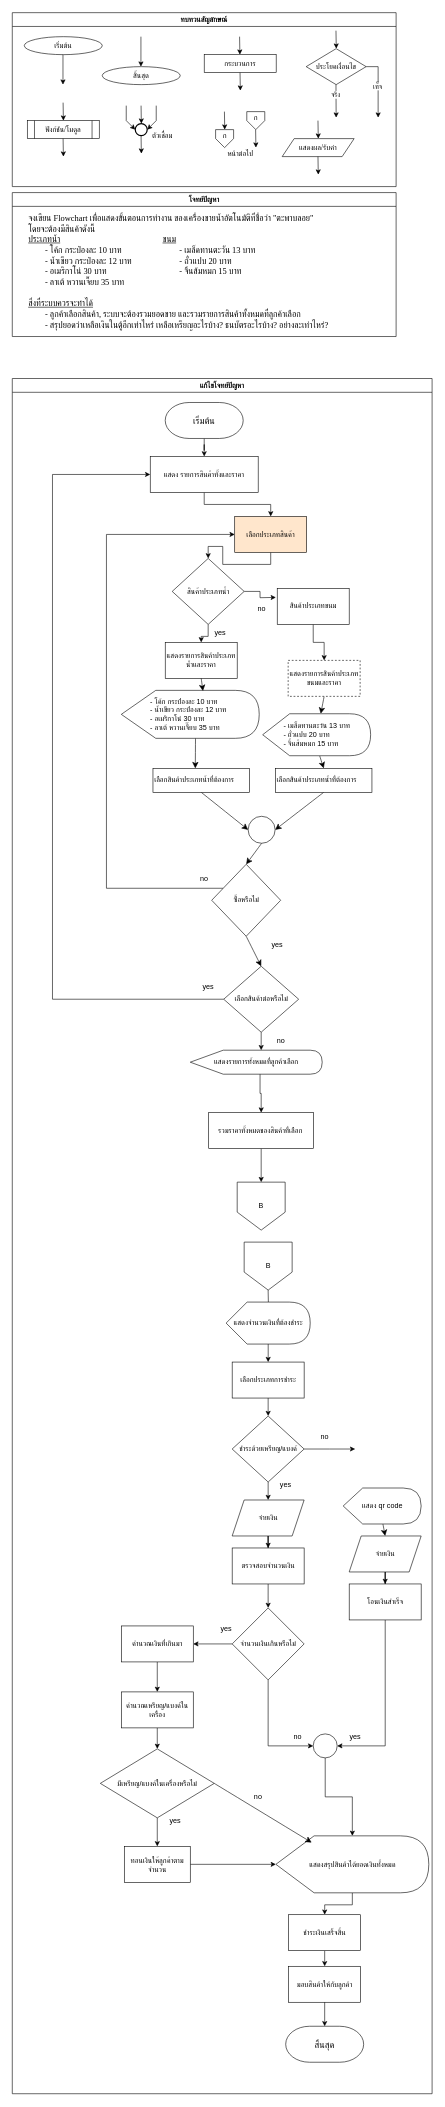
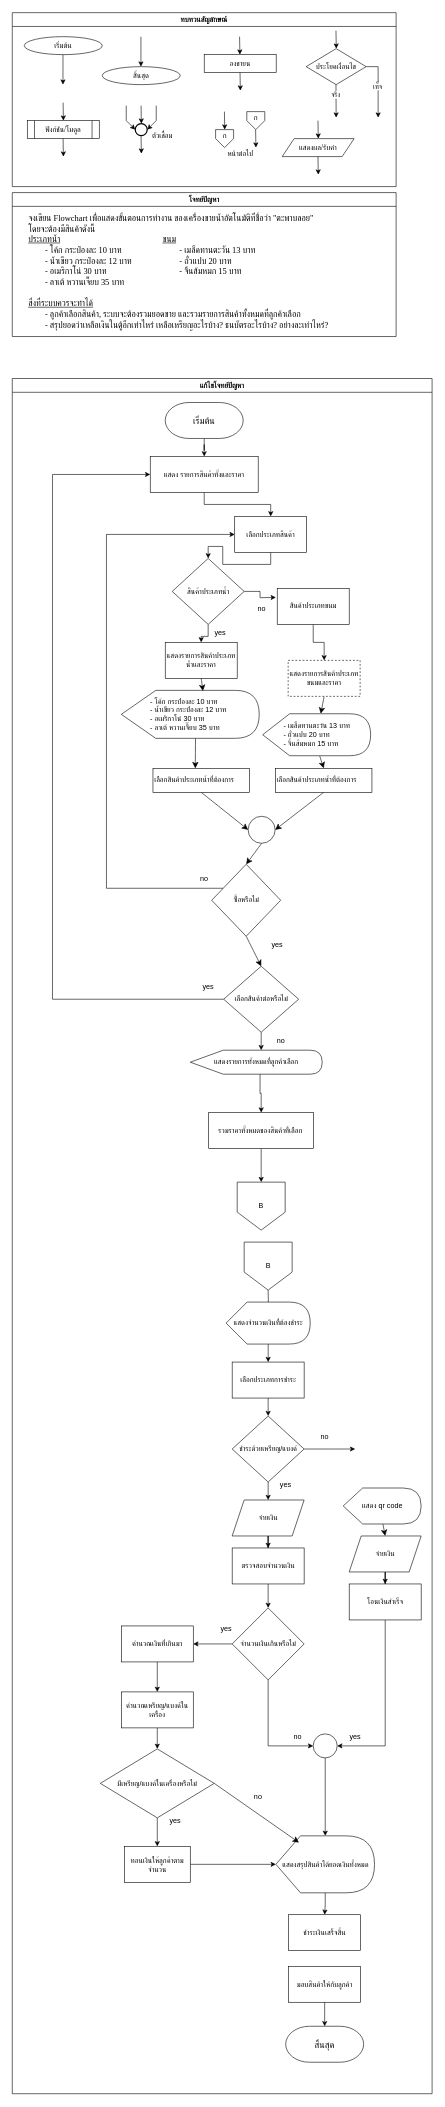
node "กระบวนการ": label "กระบวนการ" -> "องขายน"
node "เลือกประเภทสินค้า": fillcolor #ffe6cc -> #ffffff
node "แสดงสรุปสินค้าได้ยอดเงินทั้งหมด": size 153x57 -> 99x57
edge "ชำระเงินเสร็จสิ้น" -> "มอบสินค้าให้กับลูกค้า": removed
